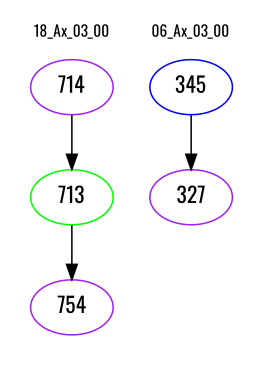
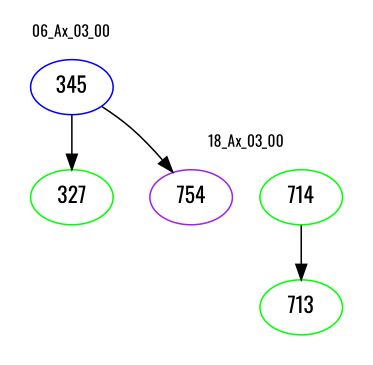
node "714": color purple -> green
node "327": color purple -> green
edge "713" -> "754": now "345" -> "754"
